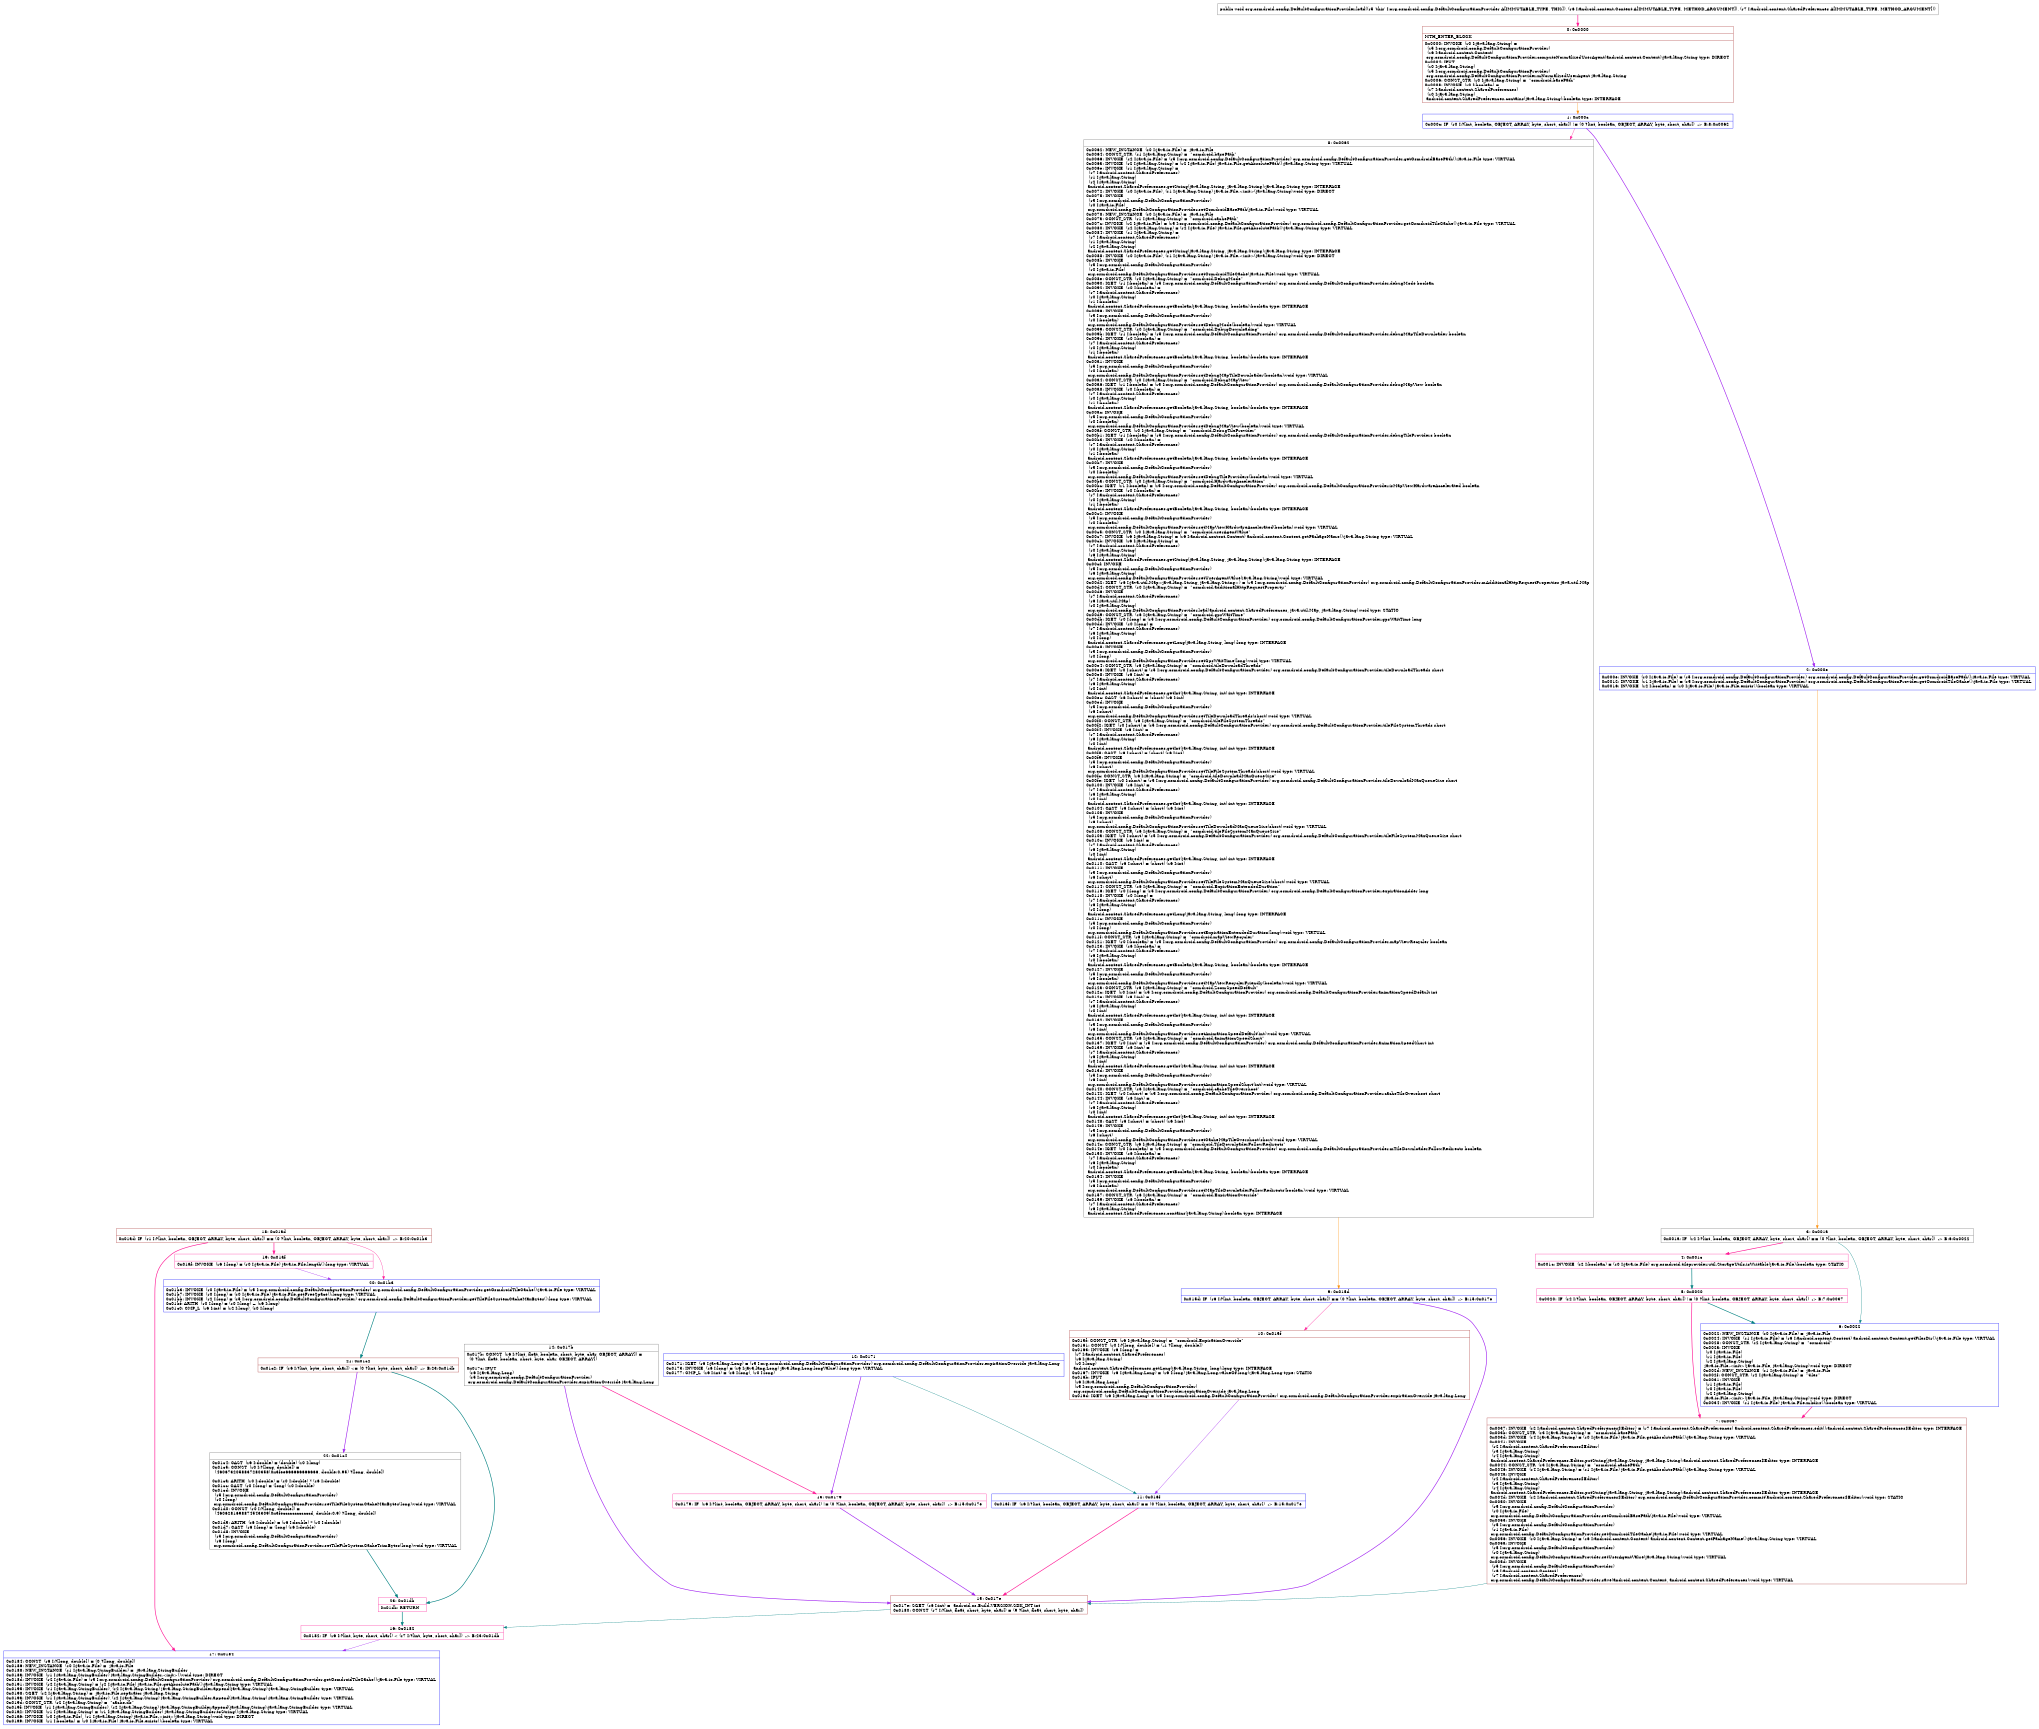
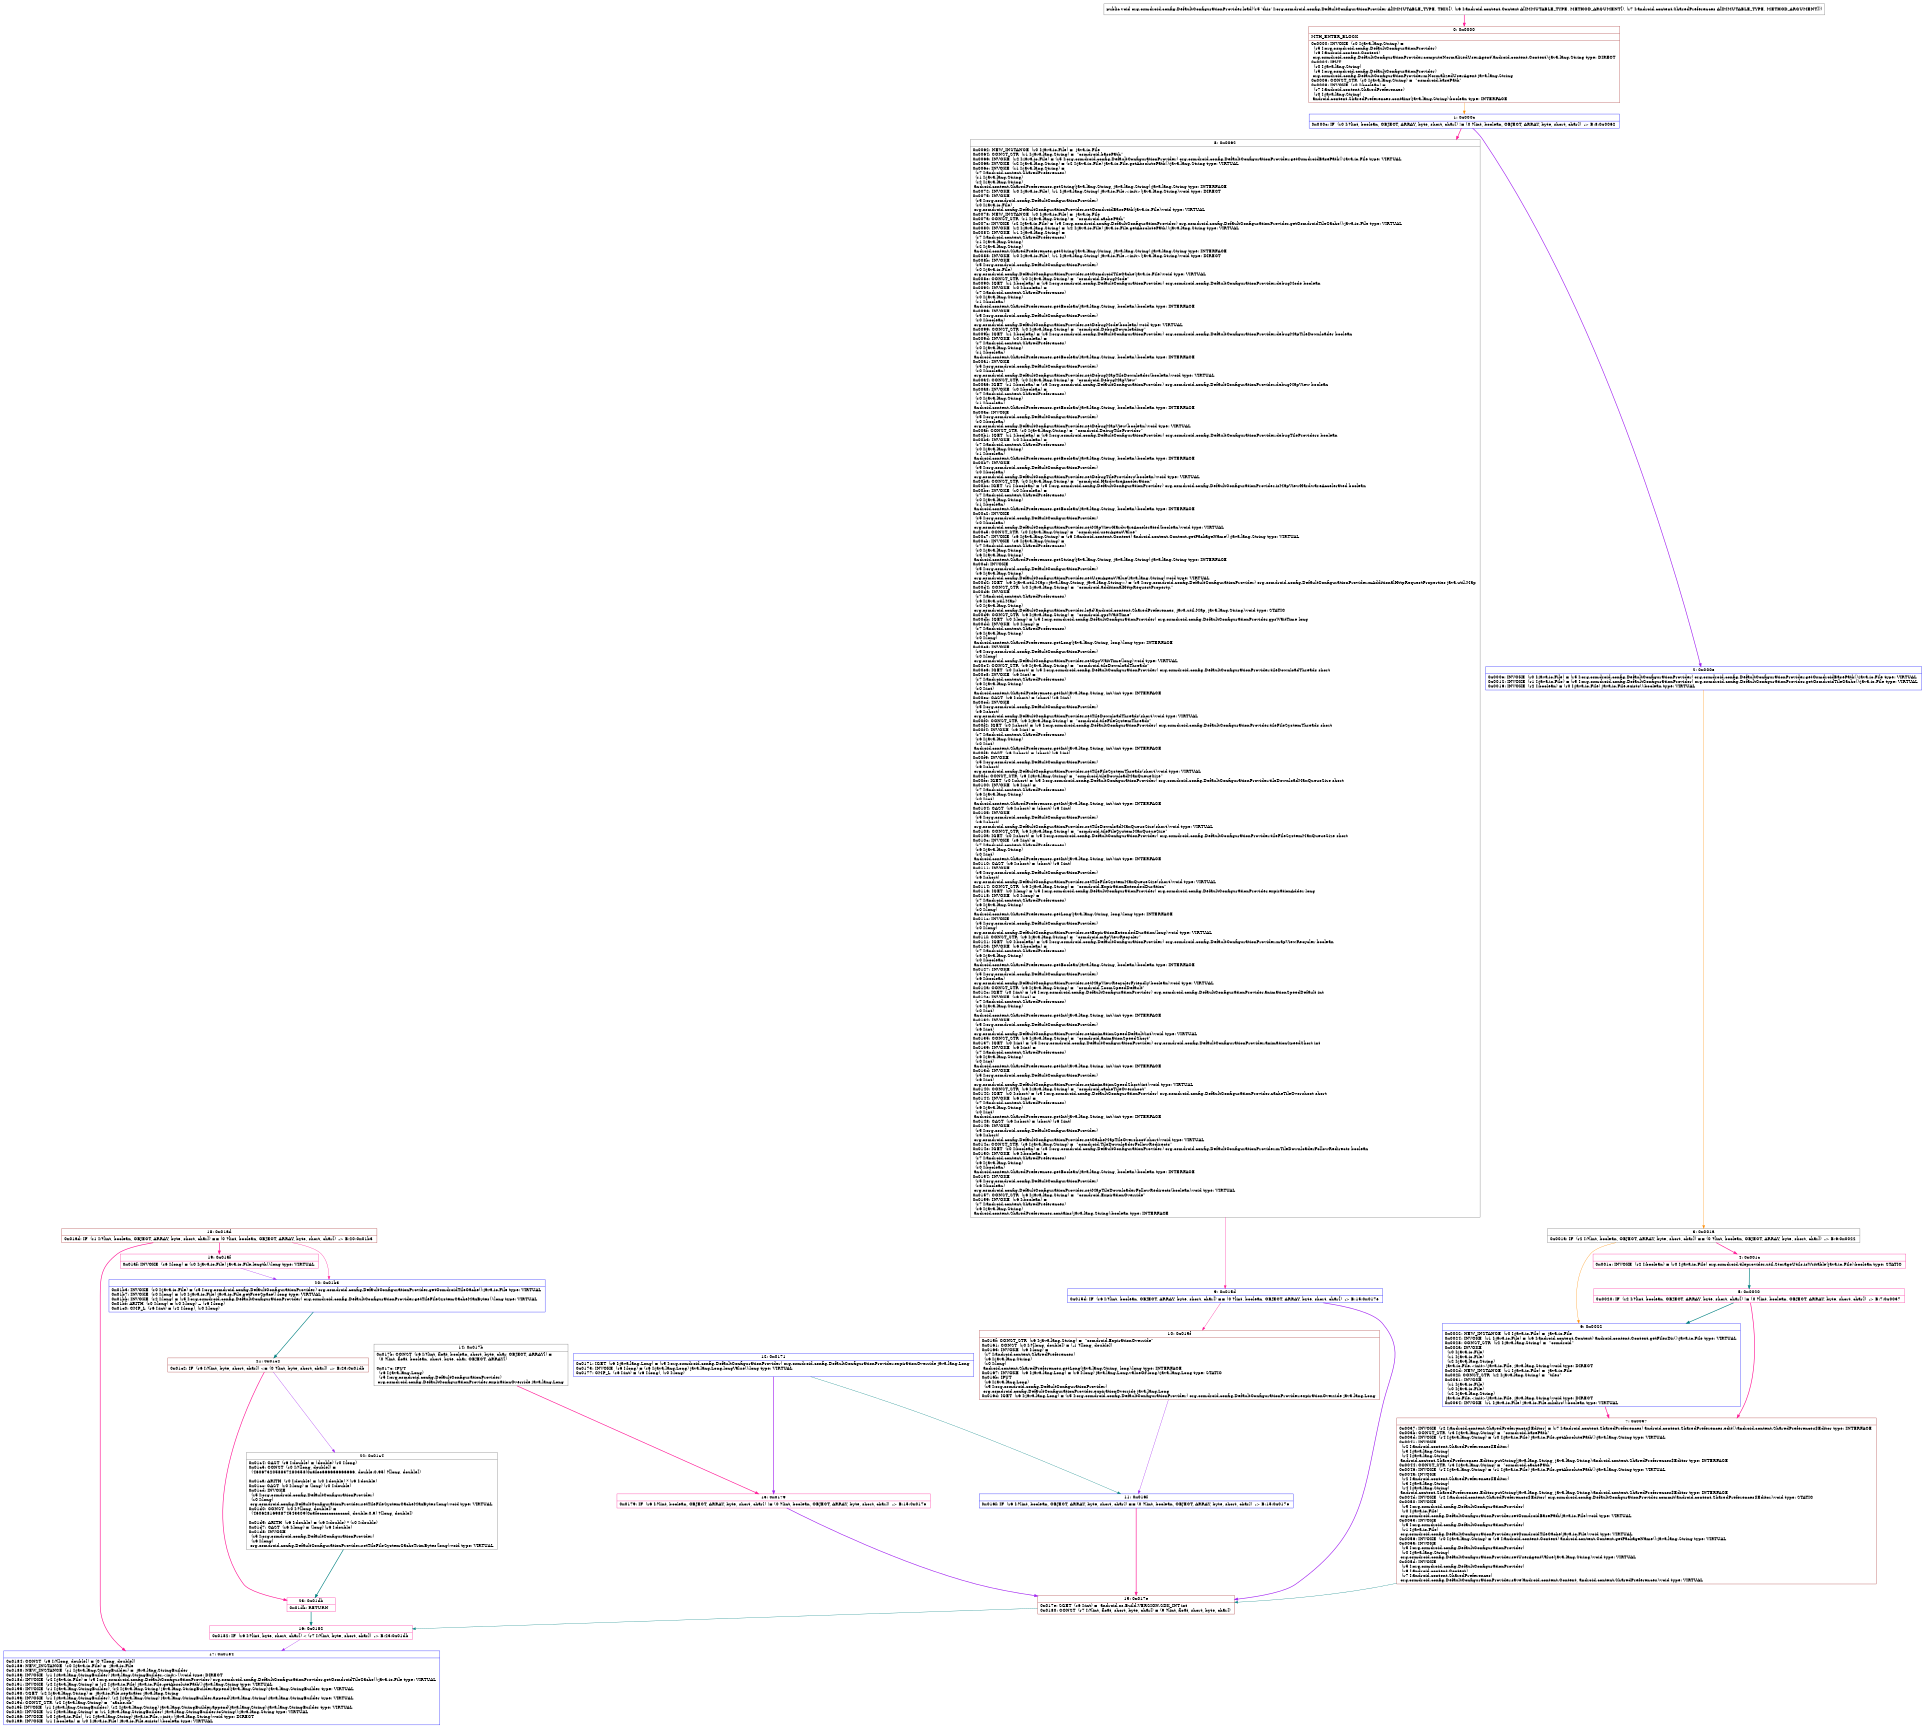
edge "1: 0x000c" -> "8: 0x0062": style solid -> bold
edge "8: 0x0062" -> "9: 0x015d": color darkorange -> deeppink
edge "3: 0x001a" -> "6: 0x0022": color teal -> darkorange
edge "21: 0x01c2" -> "22: 0x01c4": style bold -> solid
edge "21: 0x01c2" -> "23: 0x01db": color teal -> deeppink
edge "14: 0x017b" -> "15: 0x017e": removed
